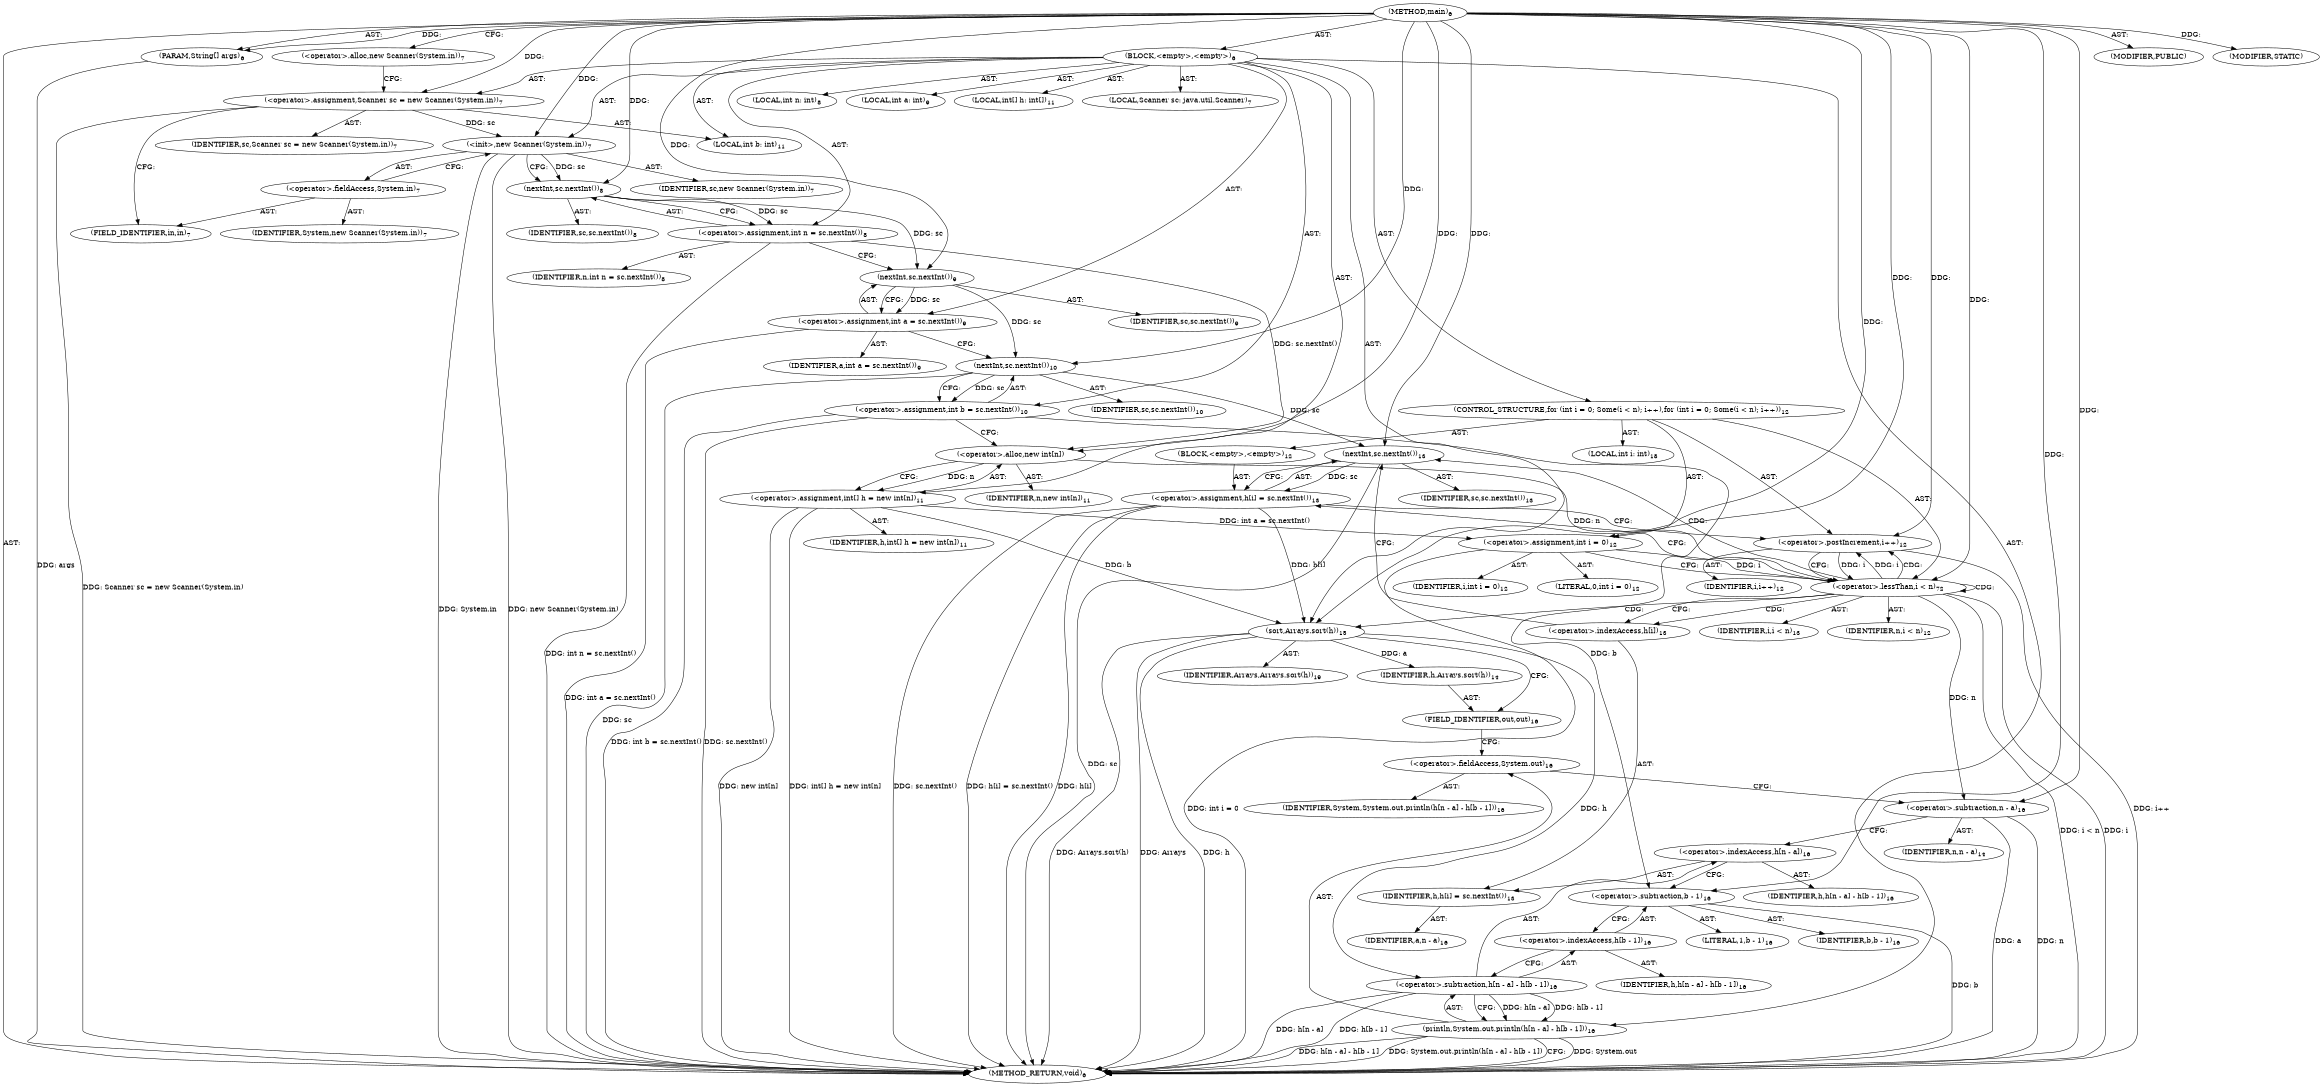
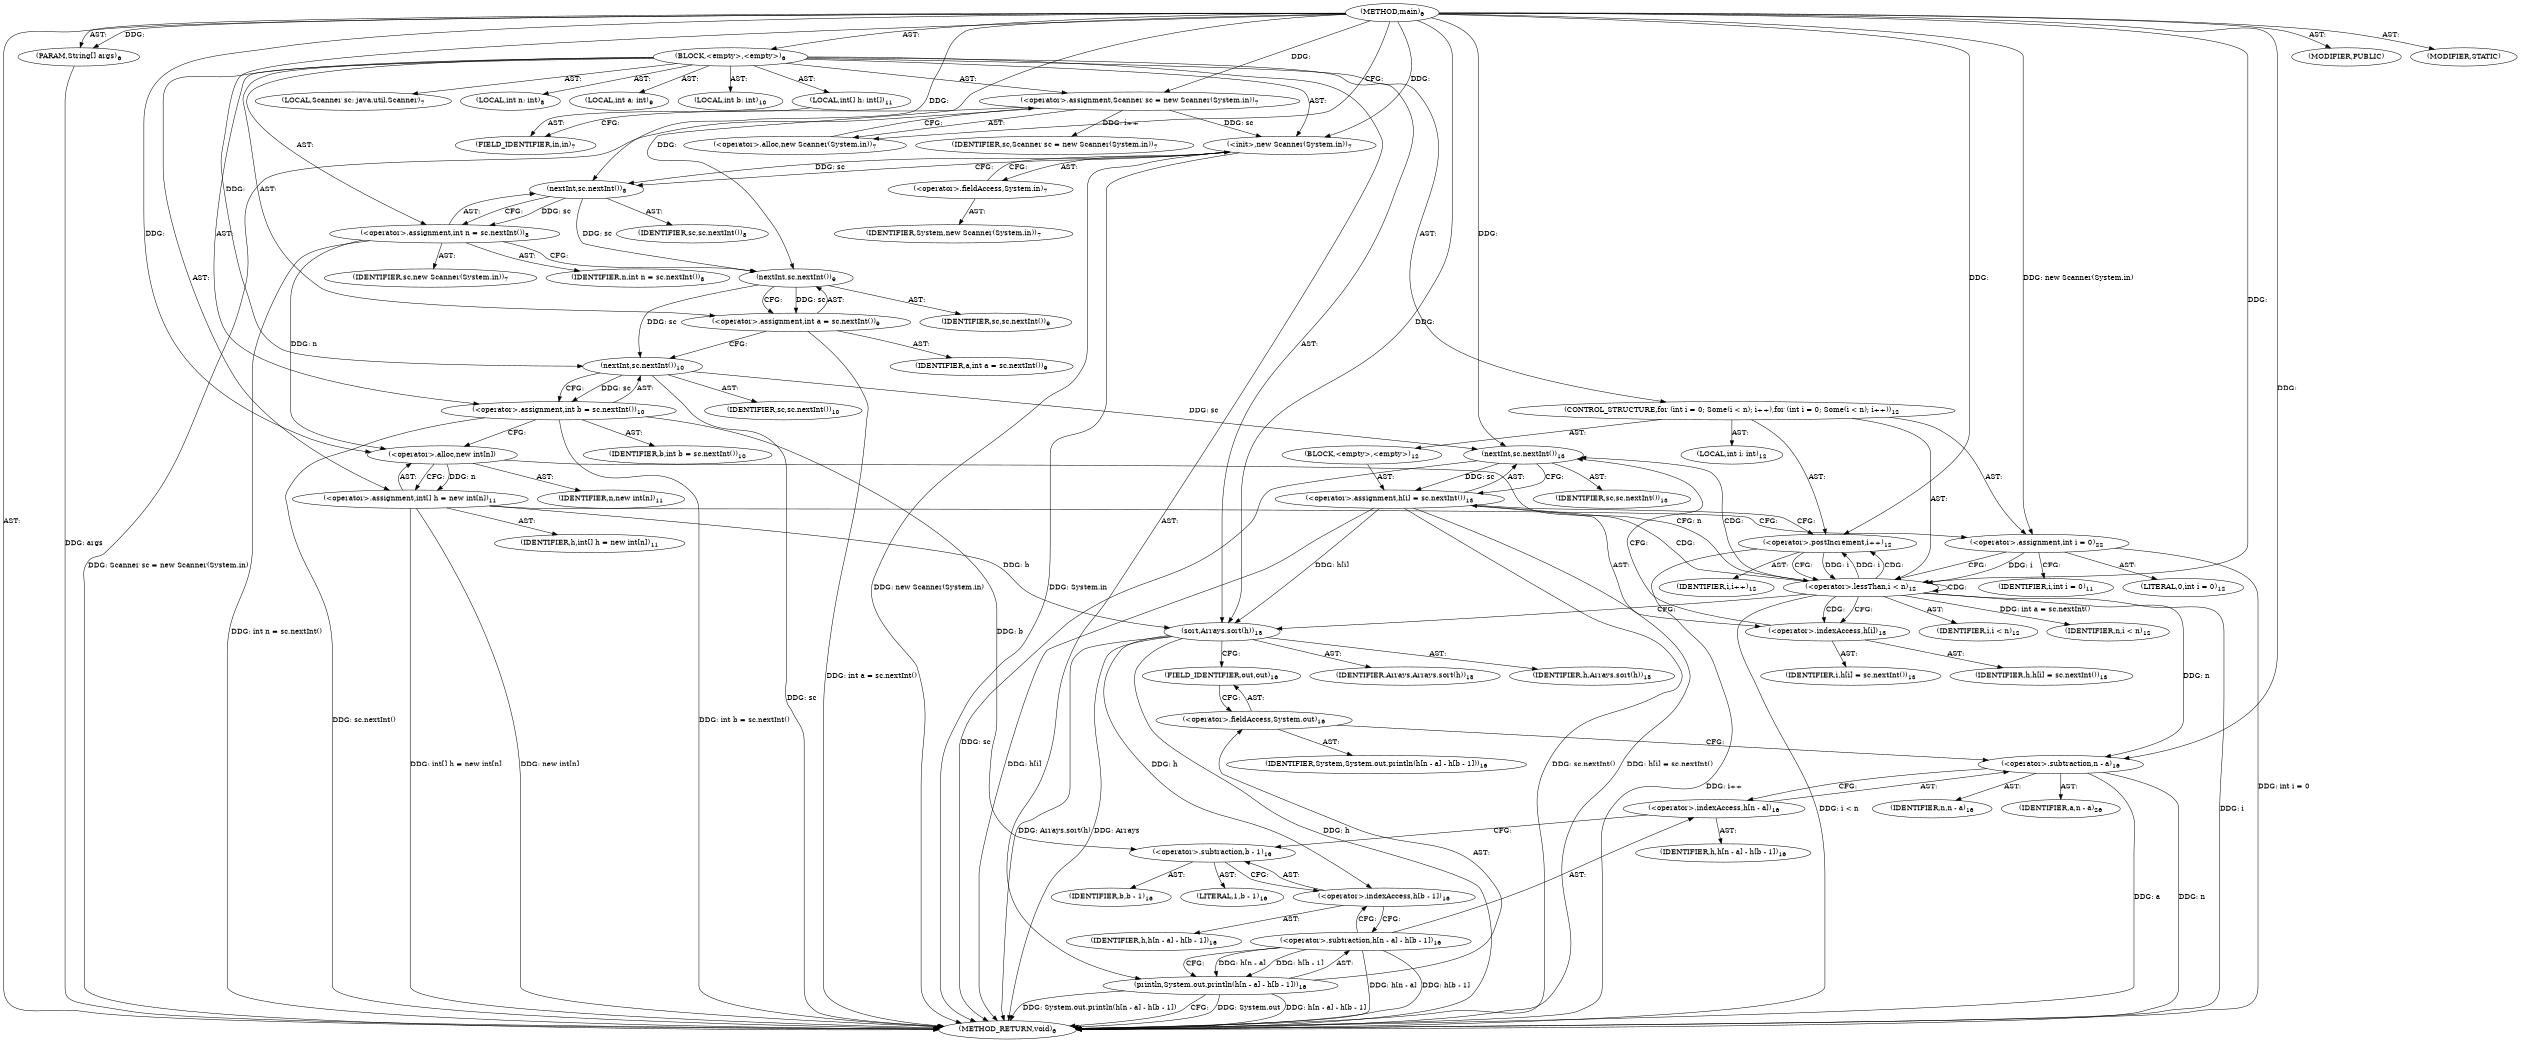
edge "(METHOD,main)" -> "(MODIFIER,STATIC)": label "DDG: " -> "AST: "
edge "(<operator>.assignment,Scanner sc = new Scanner(System.in))" -> "(IDENTIFIER,sc,Scanner sc = new Scanner(System.in))": label "AST: " -> "DDG: i++"
edge "(<operator>.assignment,Scanner sc = new Scanner(System.in))" -> "(LOCAL,int b: int)": now "(<operator>.assignment,Scanner sc = new Scanner(System.in))" -> "(<operator>.alloc,new Scanner(System.in))"
node "(LOCAL,int b: int)": text "11" -> "10"
edge "(<init>,new Scanner(System.in))" -> "(IDENTIFIER,sc,new Scanner(System.in))": now "(<operator>.assignment,int n = sc.nextInt())" -> "(IDENTIFIER,sc,new Scanner(System.in))"
edge "(<operator>.fieldAccess,System.in)" -> "(FIELD_IDENTIFIER,in,in)": now "(LOCAL,int[] h: int[])" -> "(FIELD_IDENTIFIER,in,in)"
edge "(METHOD,main)" -> "(<operator>.assignment,int i = 0)": label "DDG: " -> "DDG: new Scanner(System.in)"
edge "(METHOD,main)" -> "(<operator>.subtraction,b - 1)": removed, label "DDG:"
edge "(<operator>.assignment,int n = sc.nextInt())" -> "(<operator>.alloc,new int[n])": label "DDG: sc.nextInt()" -> "DDG: n"
node "(LOCAL,int i: int)": text "18" -> "12"
node "(IDENTIFIER,b,int b = sc.nextInt())": added
edge "(<operator>.assignment,int[] h = new int[n])" -> "(<operator>.assignment,int i = 0)": label "DDG: int a = sc.nextInt()" -> "CFG: "
edge "(<operator>.alloc,new int[n])" -> "(<operator>.lessThan,i < n)": label "DDG: n" -> "CFG: n"
node "(<operator>.assignment,int i = 0)": text "12" -> "22"
edge "(<operator>.lessThan,i < n)" -> "(<operator>.assignment,h[i] = sc.nextInt())": label "CFG: " -> "CDG: "
edge "(<operator>.assignment,h[i] = sc.nextInt())" -> "(<operator>.indexAccess,h[i])": added, label "AST:"
edge "(<operator>.assignment,int i = 0)" -> "(IDENTIFIER,i,int i = 0)": label "AST: " -> "CFG: "
node "(IDENTIFIER,i,int i = 0)": text "12" -> "11"
node "(<operator>.lessThan,i < n)": text "72" -> "12"
edge "(<operator>.lessThan,i < n)" -> "(sort,Arrays.sort(h))": label "CDG: " -> "CFG: "
edge "(<operator>.lessThan,i < n)" -> "(IDENTIFIER,n,i < n)": label "AST: " -> "DDG: int a = sc.nextInt()"
node "(IDENTIFIER,i,i < n)": text "13" -> "12"
edge "(sort,Arrays.sort(h))" -> "(IDENTIFIER,h,Arrays.sort(h))": label "DDG: a" -> "AST: "
node "(IDENTIFIER,Arrays,Arrays.sort(h))": text "19" -> "15"
node "(IDENTIFIER,h,Arrays.sort(h))": text "14" -> "15"
node "(IDENTIFIER,i,h[i] = sc.nextInt())": added
edge "(IDENTIFIER,h,Arrays.sort(h))" -> "(FIELD_IDENTIFIER,out,out)": now "(<operator>.fieldAccess,System.out)" -> "(FIELD_IDENTIFIER,out,out)"
edge "(sort,Arrays.sort(h))" -> "(<operator>.subtraction,h[n - a] - h[b - 1])": now "(sort,Arrays.sort(h))" -> "(<operator>.indexAccess,h[b - 1])"
node "(IDENTIFIER,n,n - a)": text "14" -> "16"
edge "(<operator>.indexAccess,h[n - a])" -> "(IDENTIFIER,h,h[i] = sc.nextInt())": now "(<operator>.indexAccess,h[n - a])" -> "(<operator>.subtraction,n - a)"
edge "(IDENTIFIER,h,h[i] = sc.nextInt())" -> "(IDENTIFIER,a,n - a)": now "(<operator>.subtraction,n - a)" -> "(IDENTIFIER,a,n - a)"
node "(IDENTIFIER,a,n - a)": text "16" -> "26"
edge "(<operator>.subtraction,h[n - a] - h[b - 1])" -> "(<operator>.indexAccess,h[b - 1])": label "AST: " -> "CFG: "
edge "(<operator>.subtraction,b - 1)" -> "(METHOD_RETURN,void)": removed, label "DDG: b"
